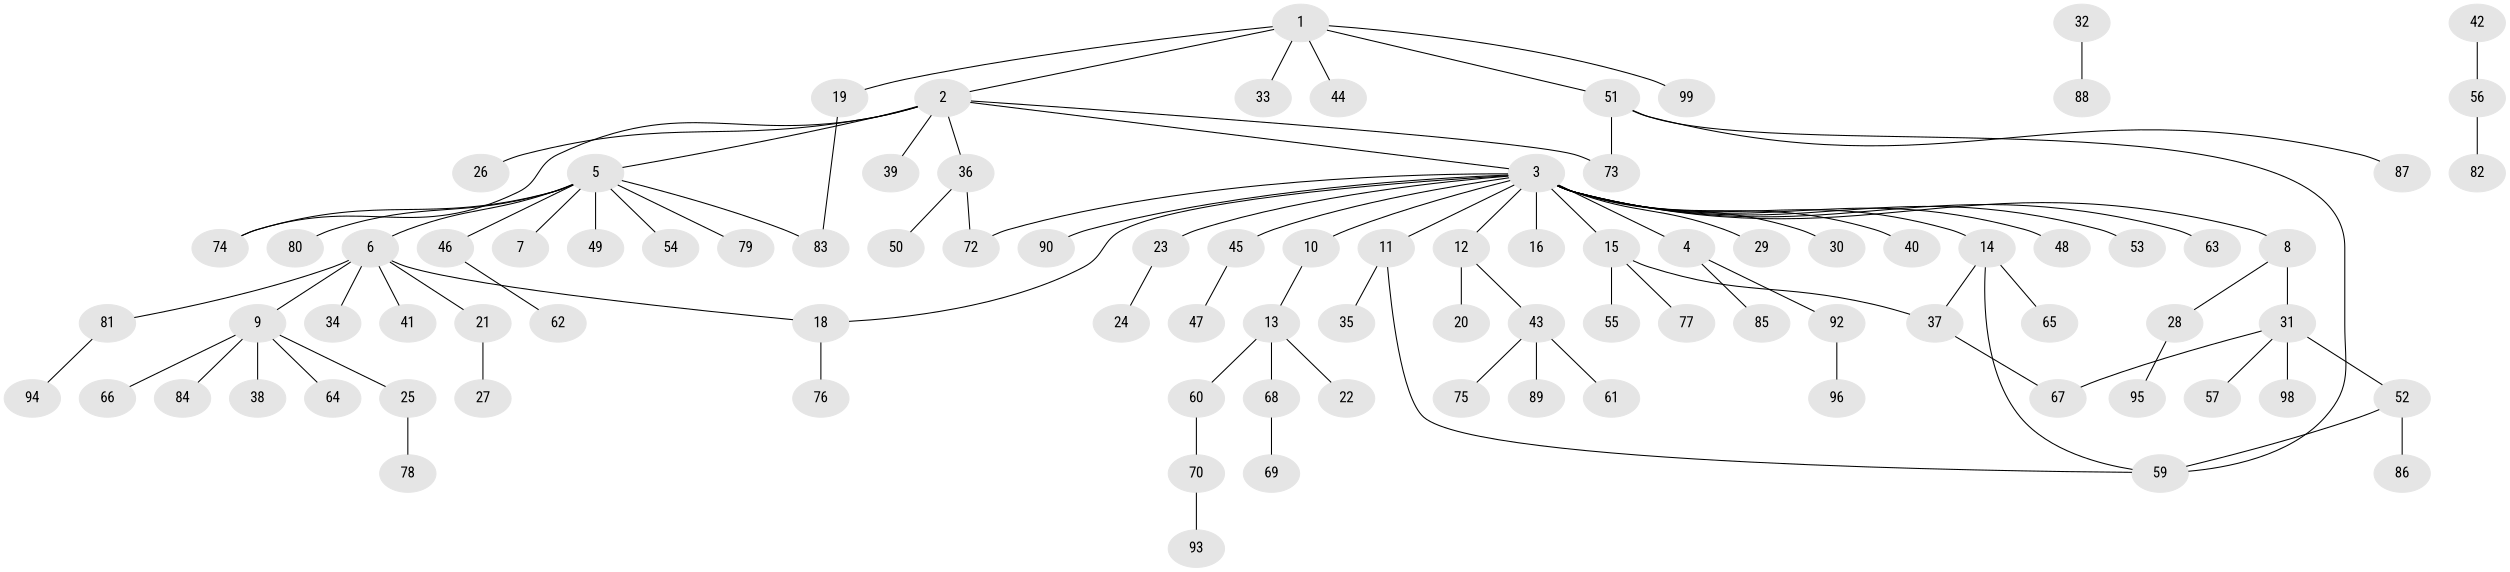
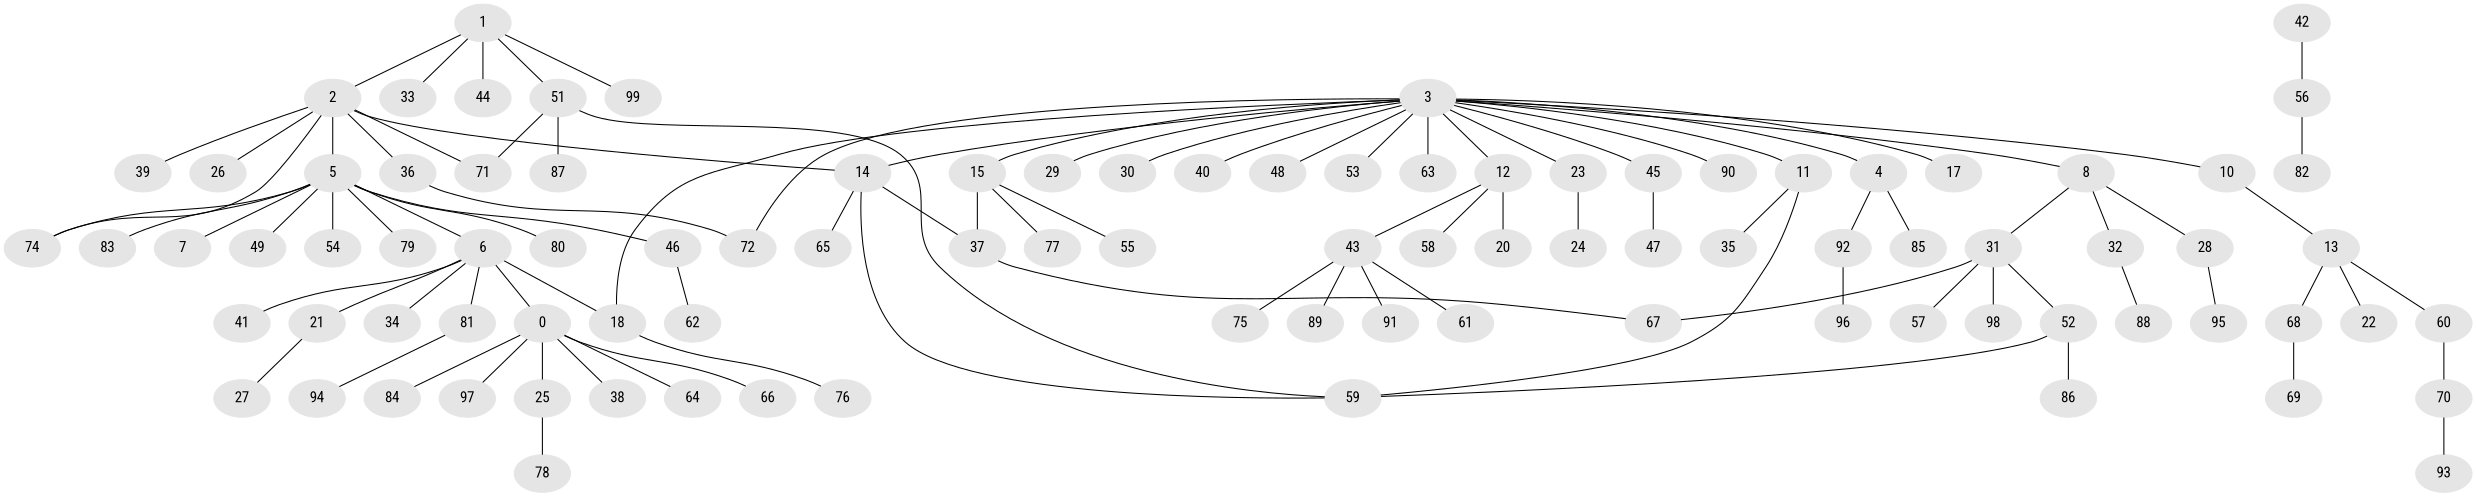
node "19": removed
edge "2" -- "3": now "2" -- "14"
node "73": label "73" -> "71"
edge "8" -- "32": added
node "50": removed
node "58": added
node "16": label "16" -> "17"
node "9": label "9" -> "0"
node "91": added
node "97": added
